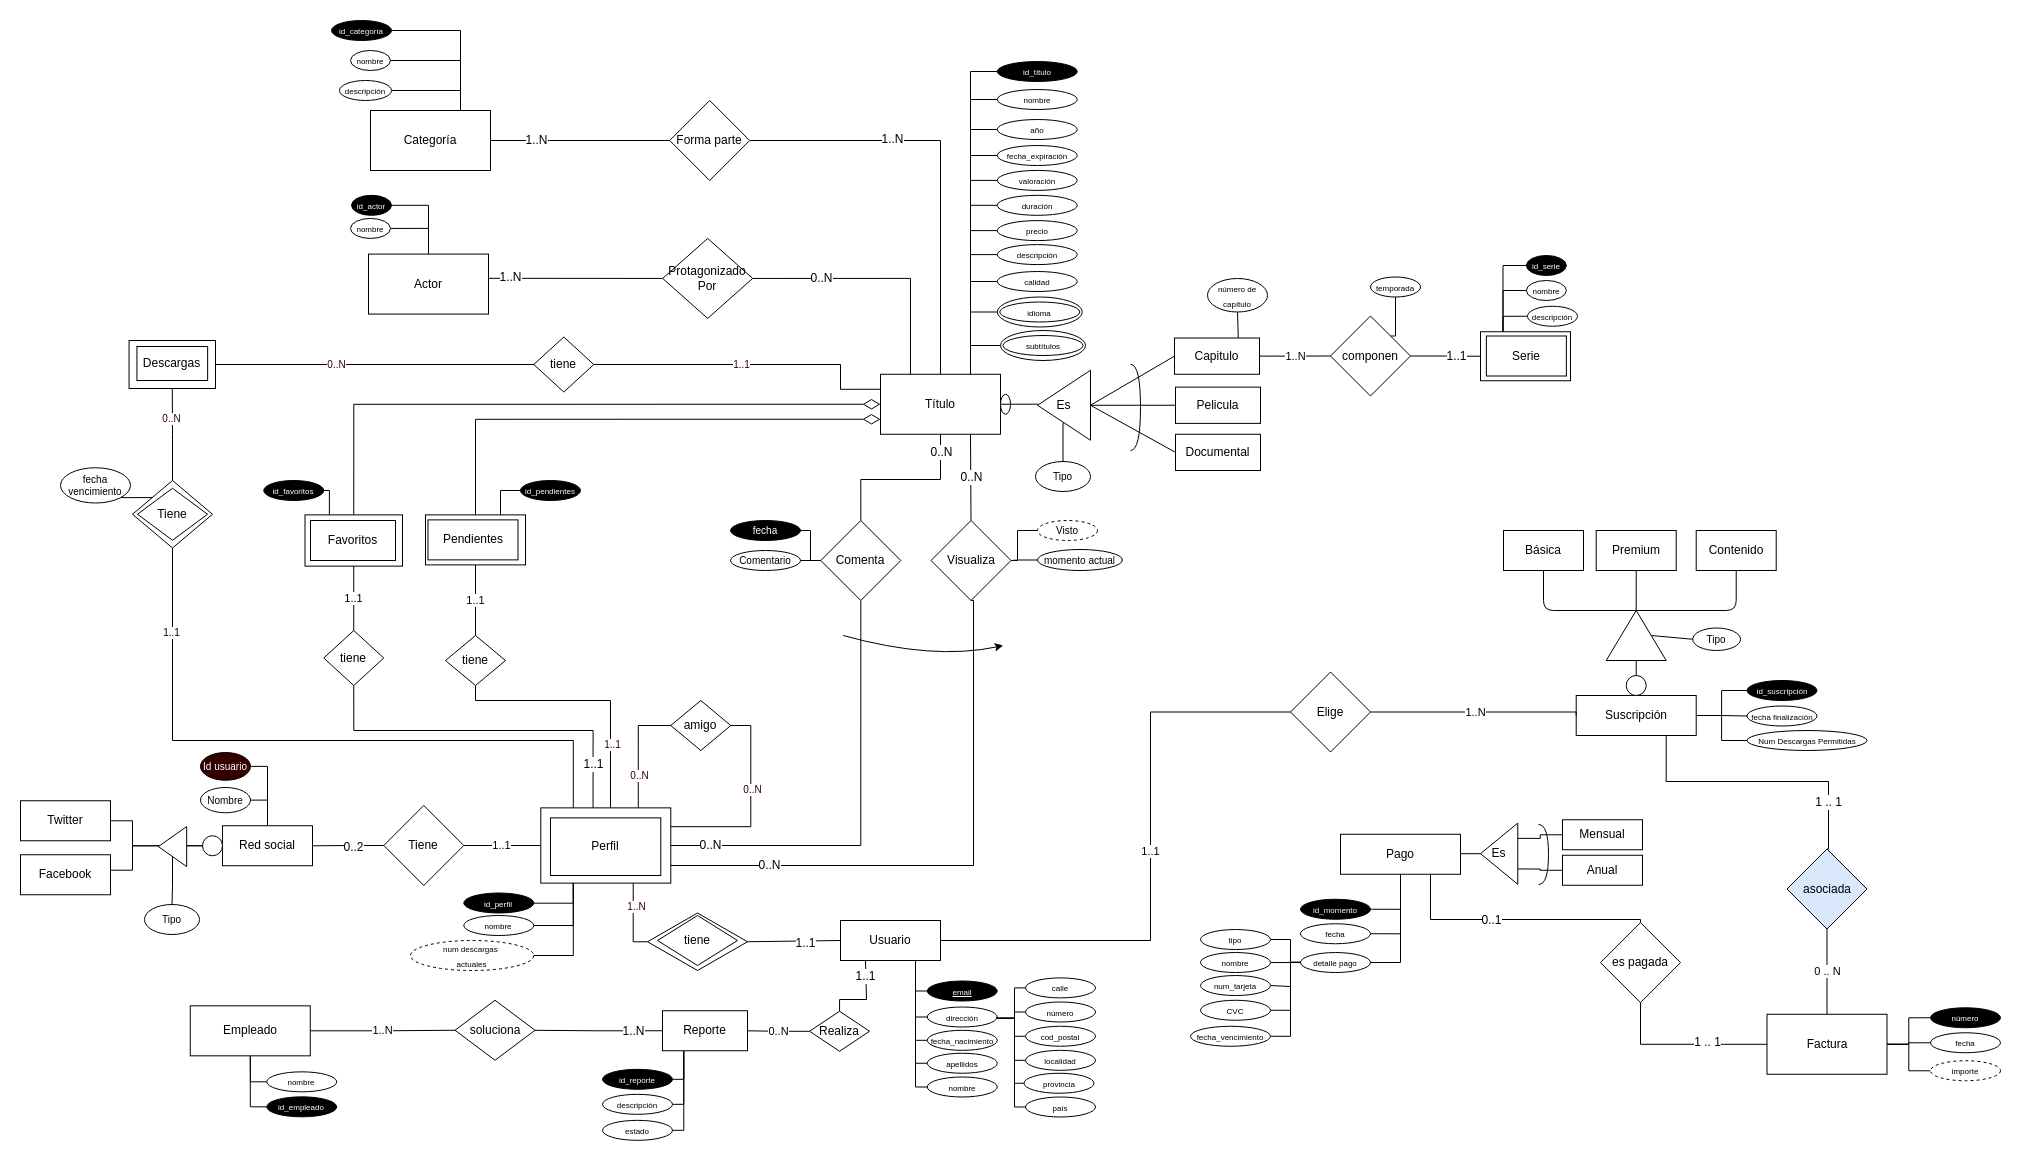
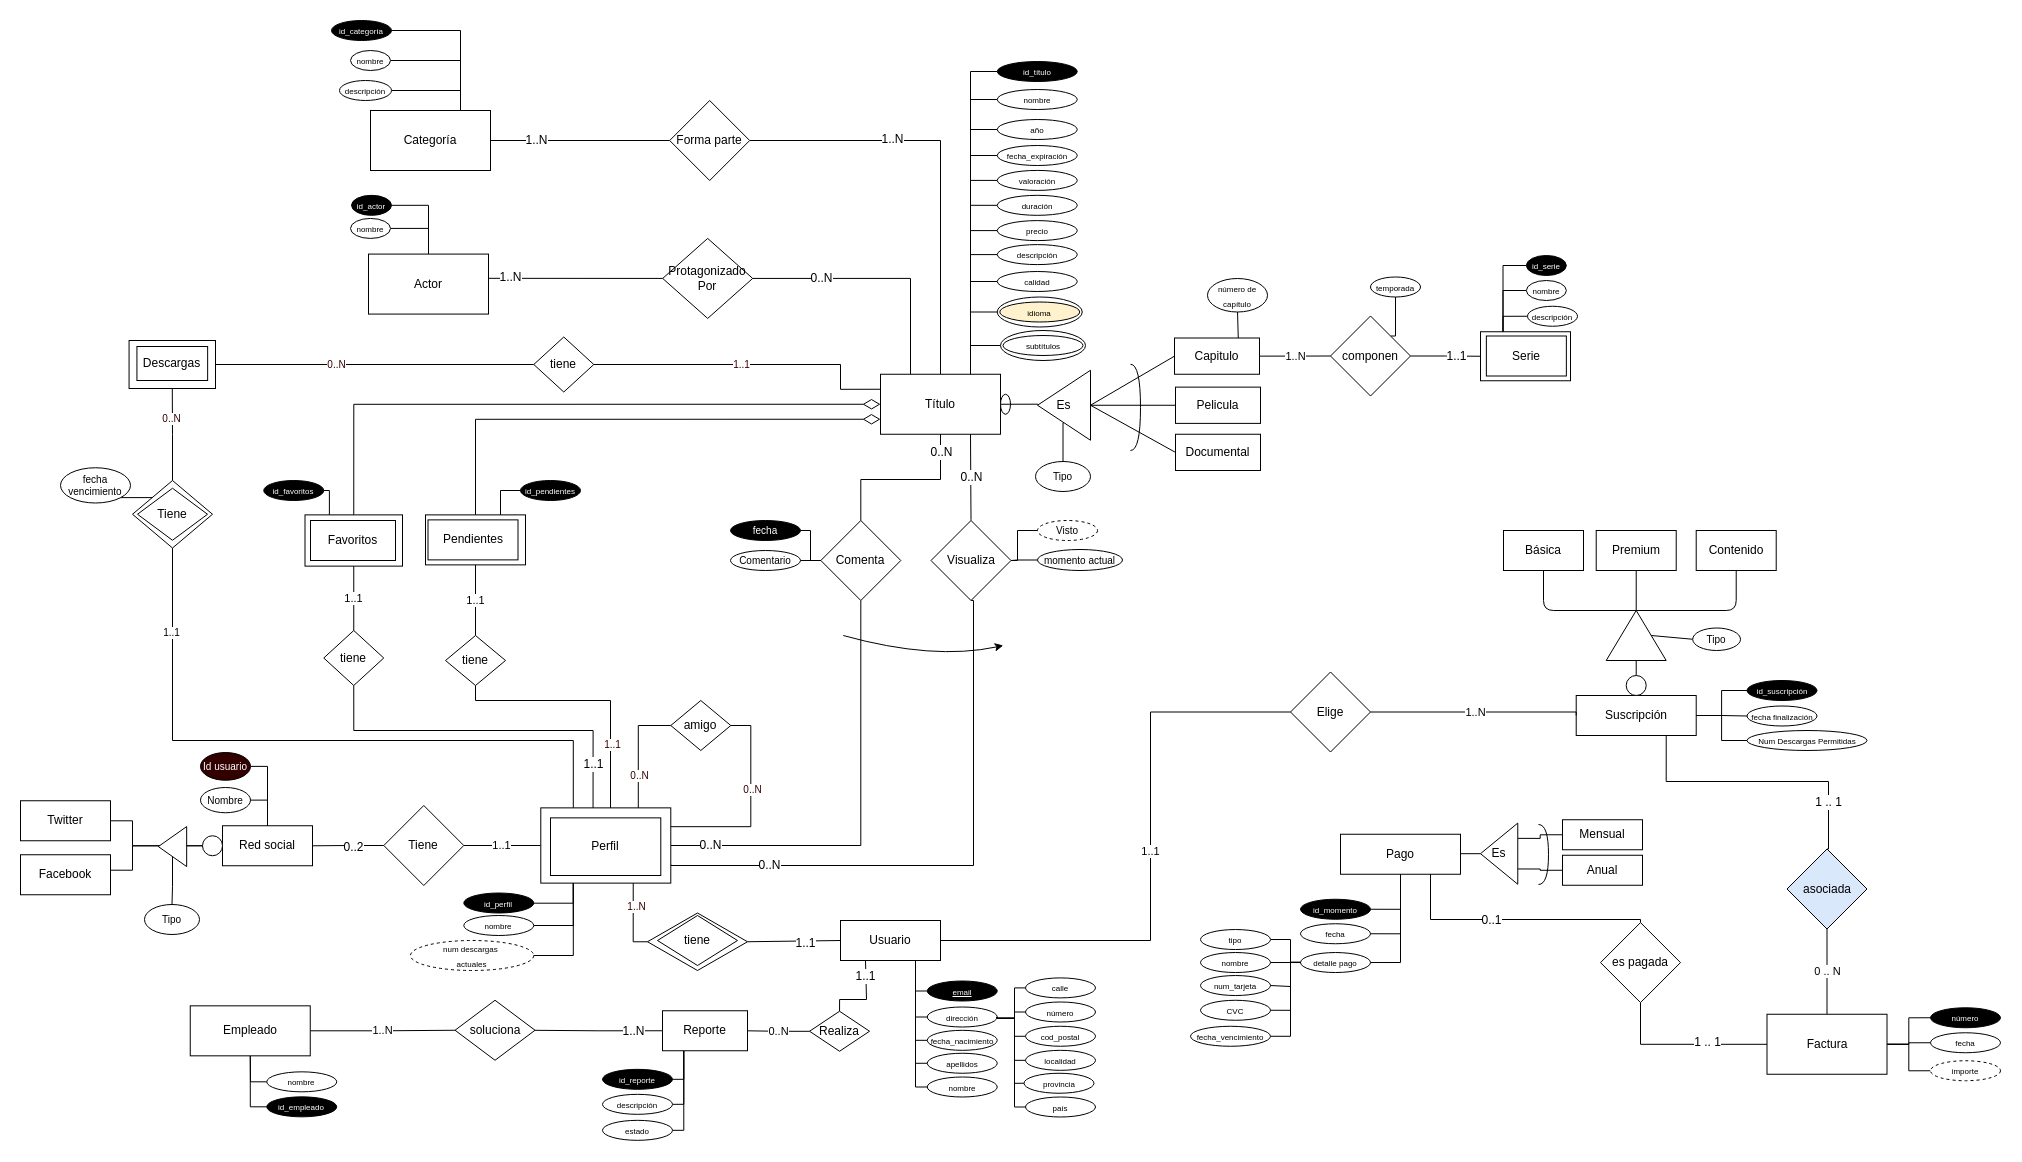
node "idioma": fillcolor #ffffff -> #fff2cc
